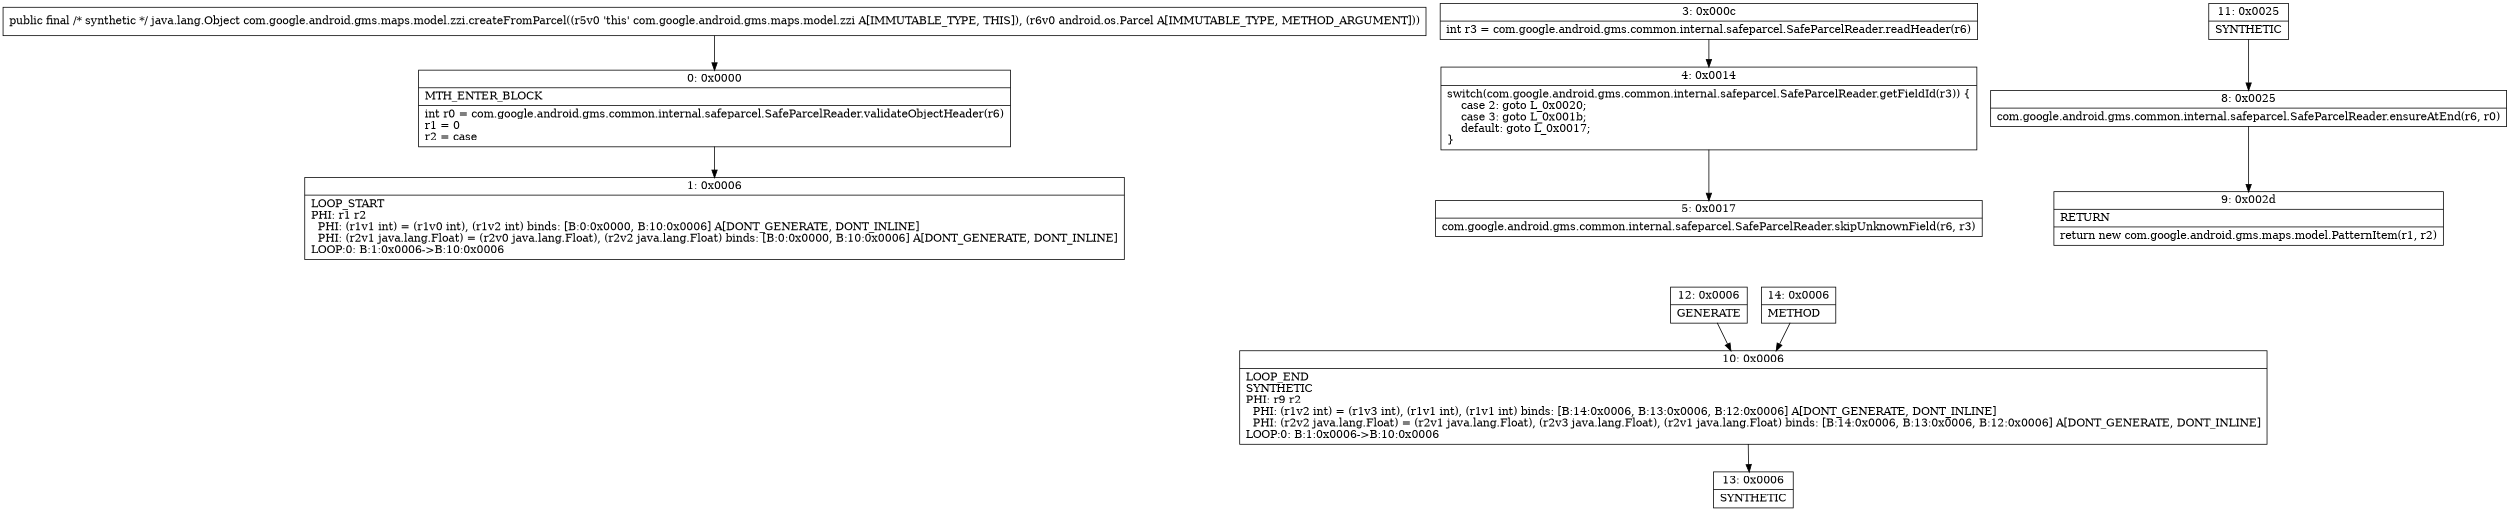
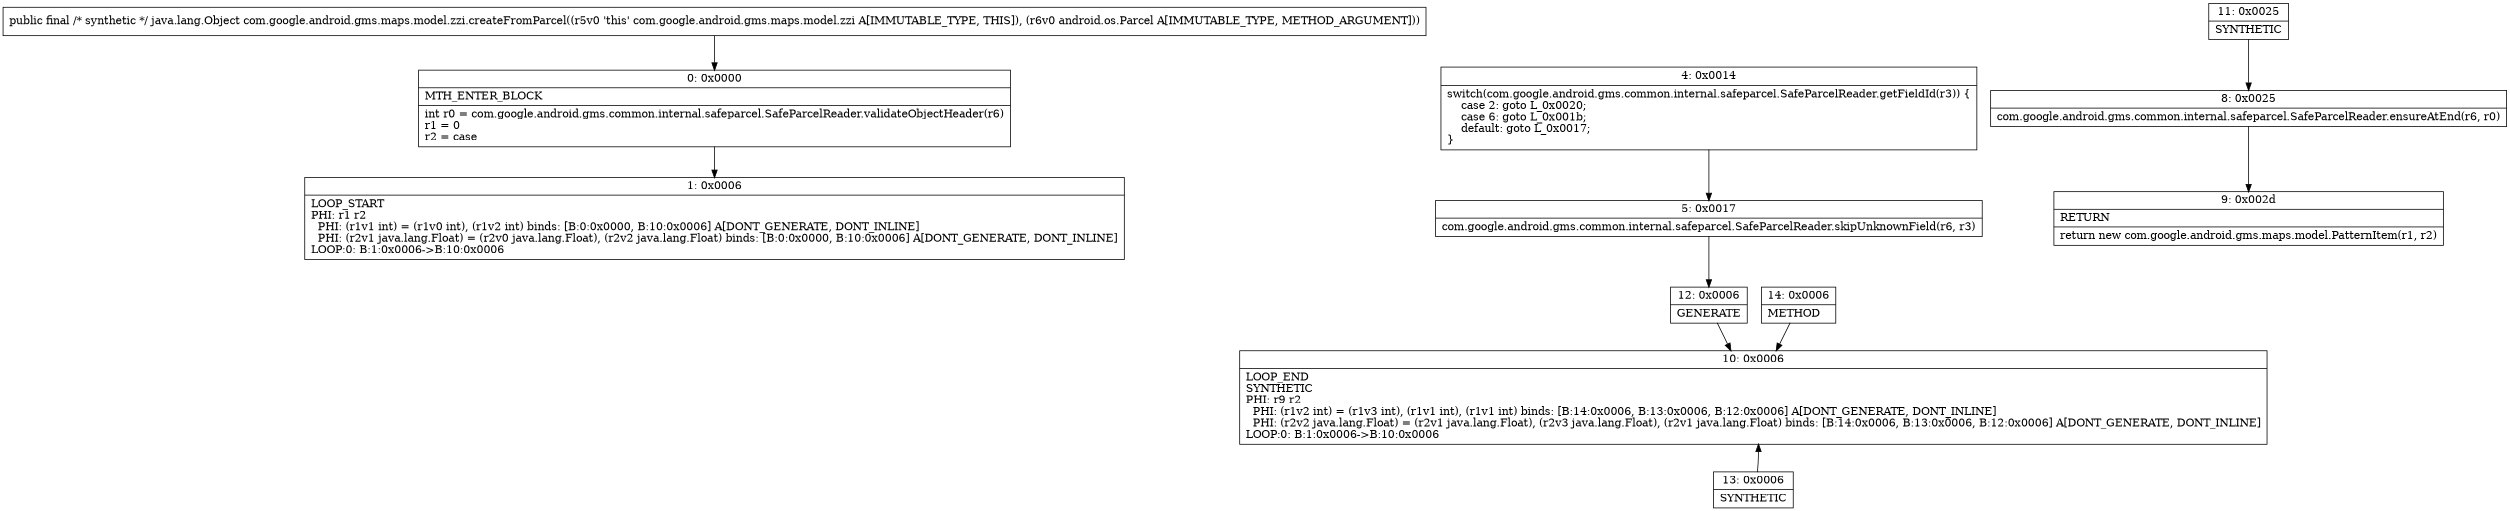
node "3: 0x000c": removed
node "4: 0x0014": text "case 3: goto L_0x001b;" -> "case 6: goto L_0x001b;"
edge "5: 0x0017" -> "12: 0x0006": added
edge "10: 0x0006" -> "13: 0x0006": reversed
